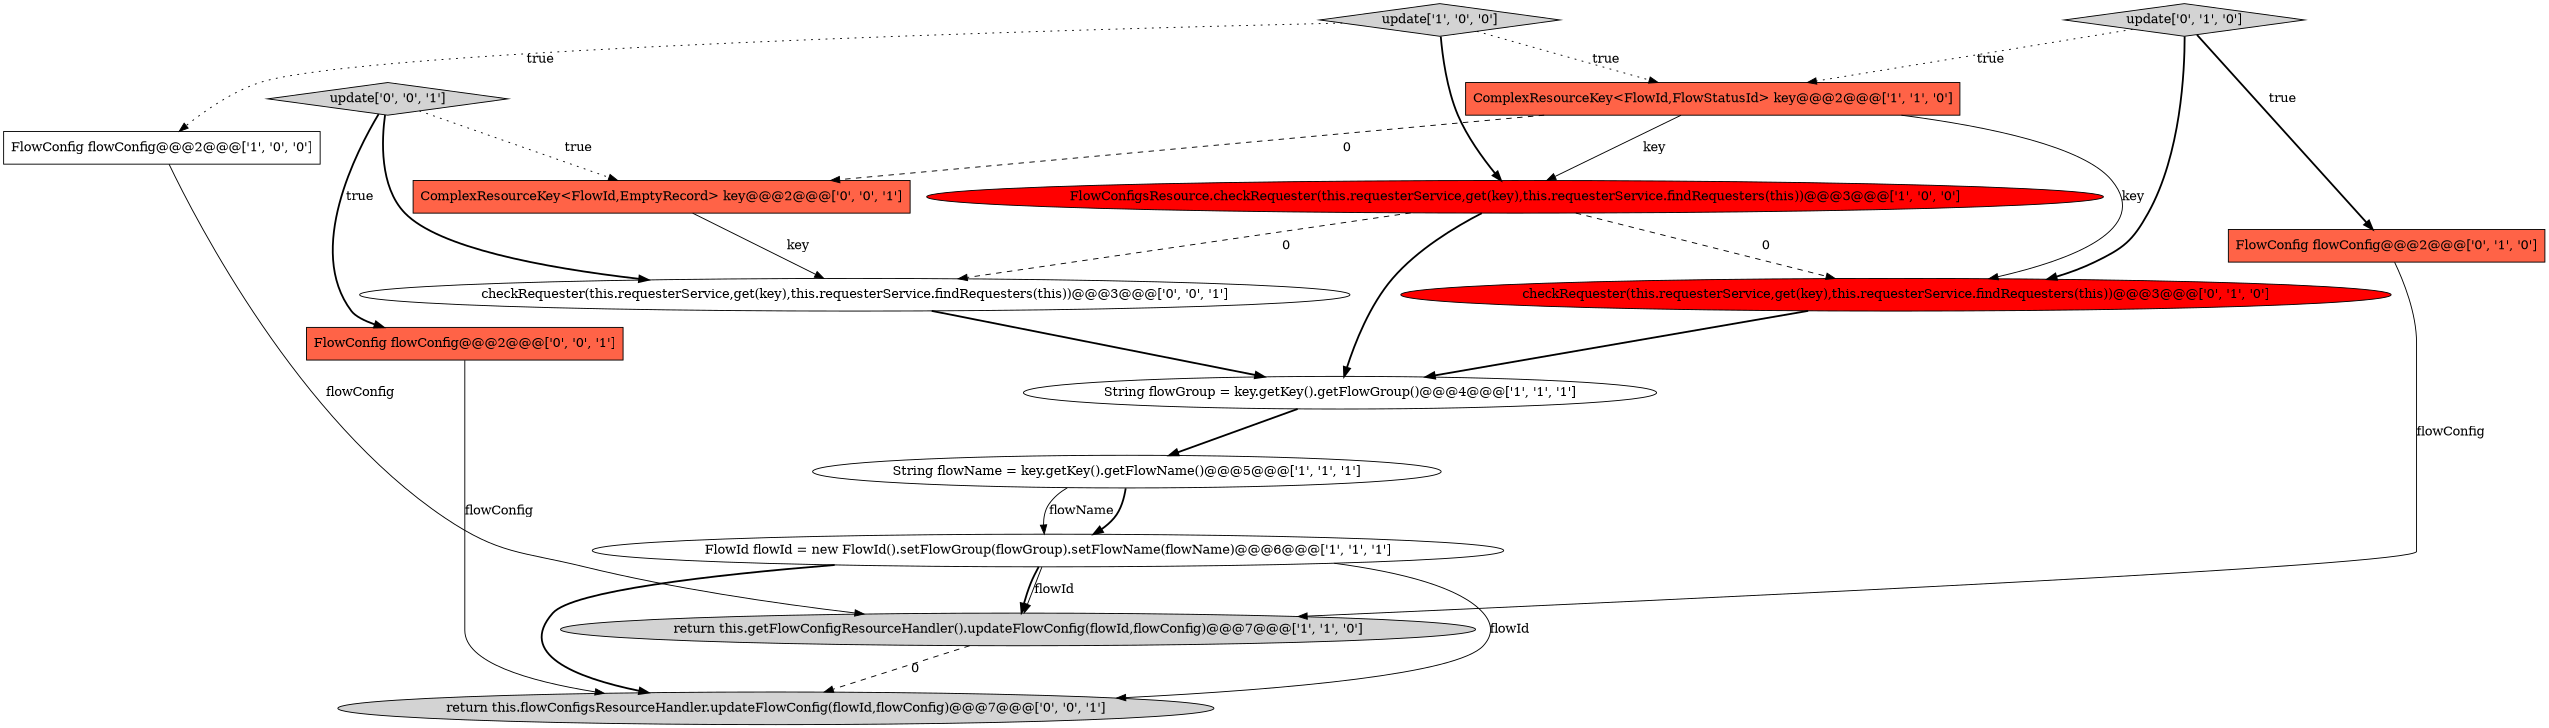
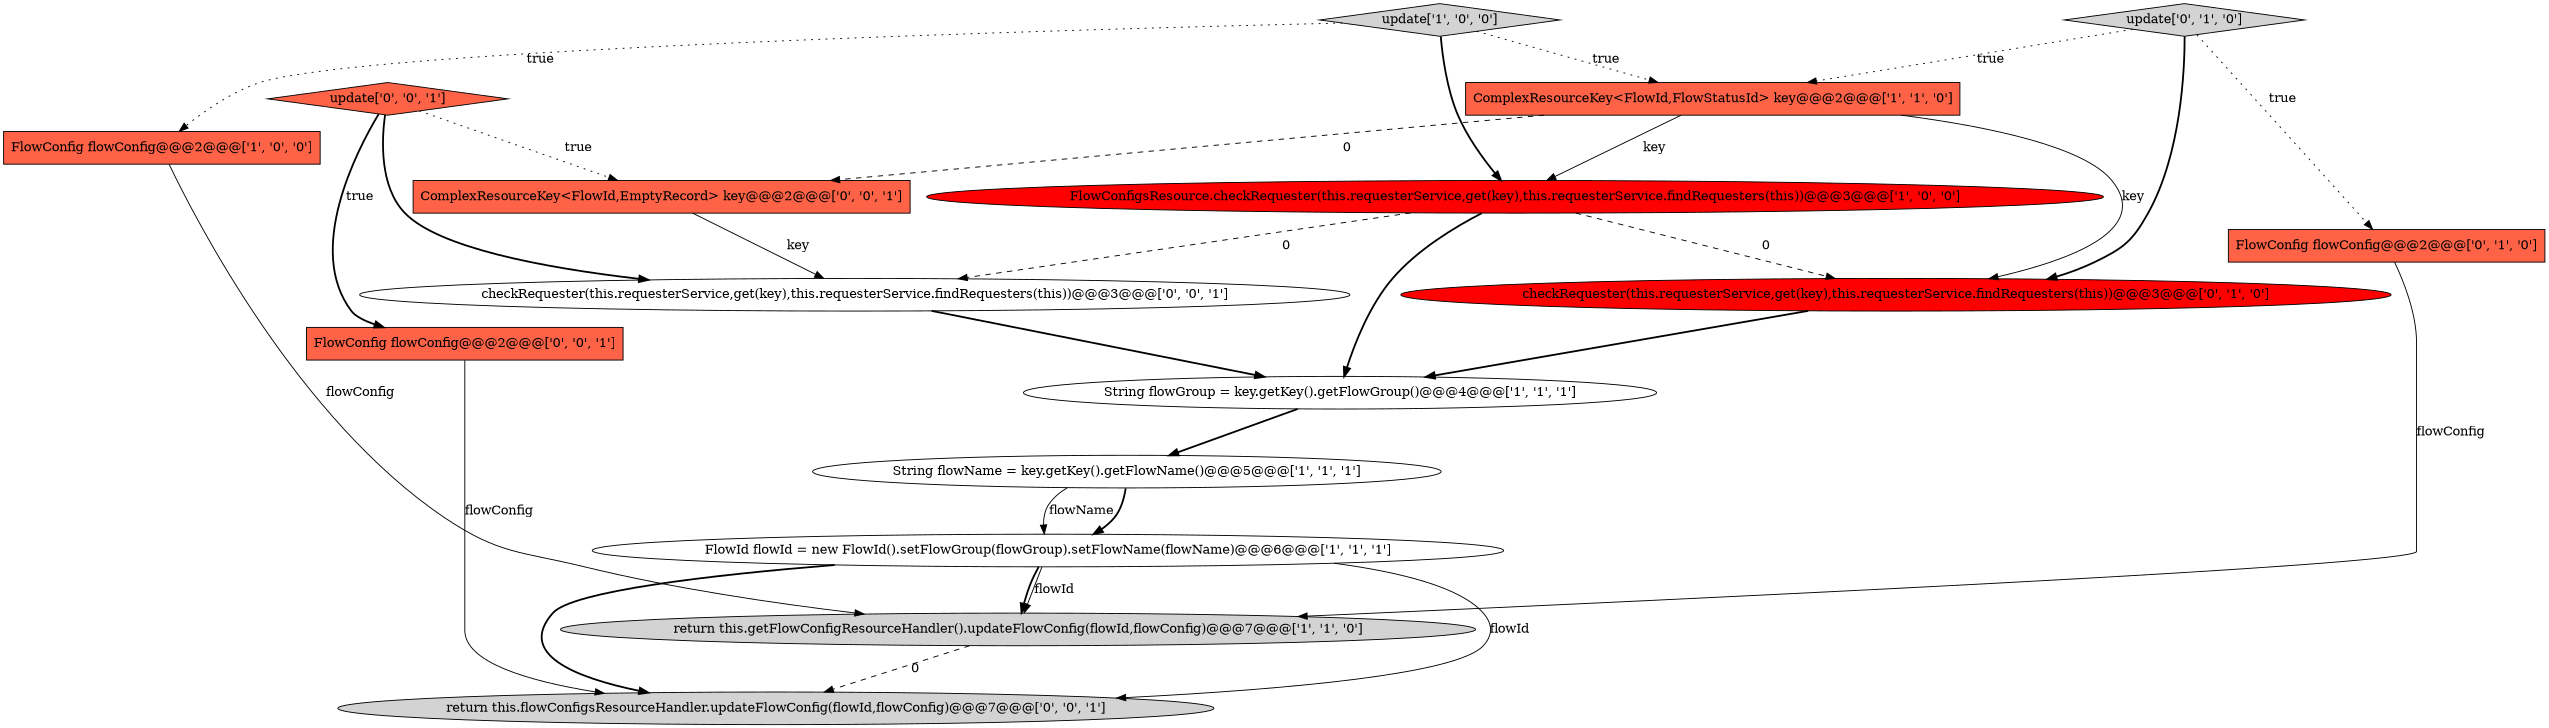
node "update['0', '0', '1']": fillcolor lightgray -> tomato
edge "update['0', '1', '0']" -> "FlowConfig flowConfig@@@2@@@['0', '1', '0']": style bold -> dotted
node "FlowConfig flowConfig@@@2@@@['1', '0', '0']": fillcolor white -> tomato
